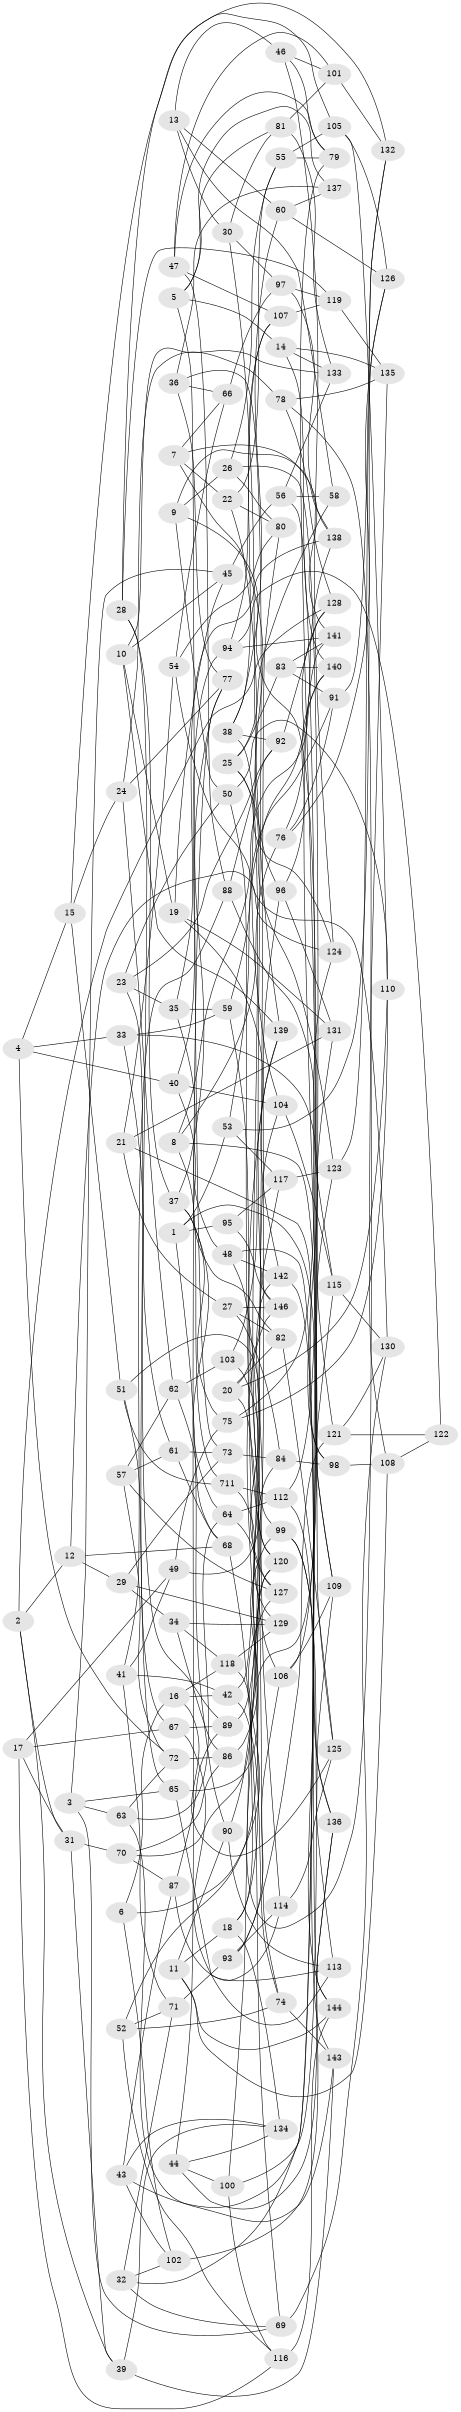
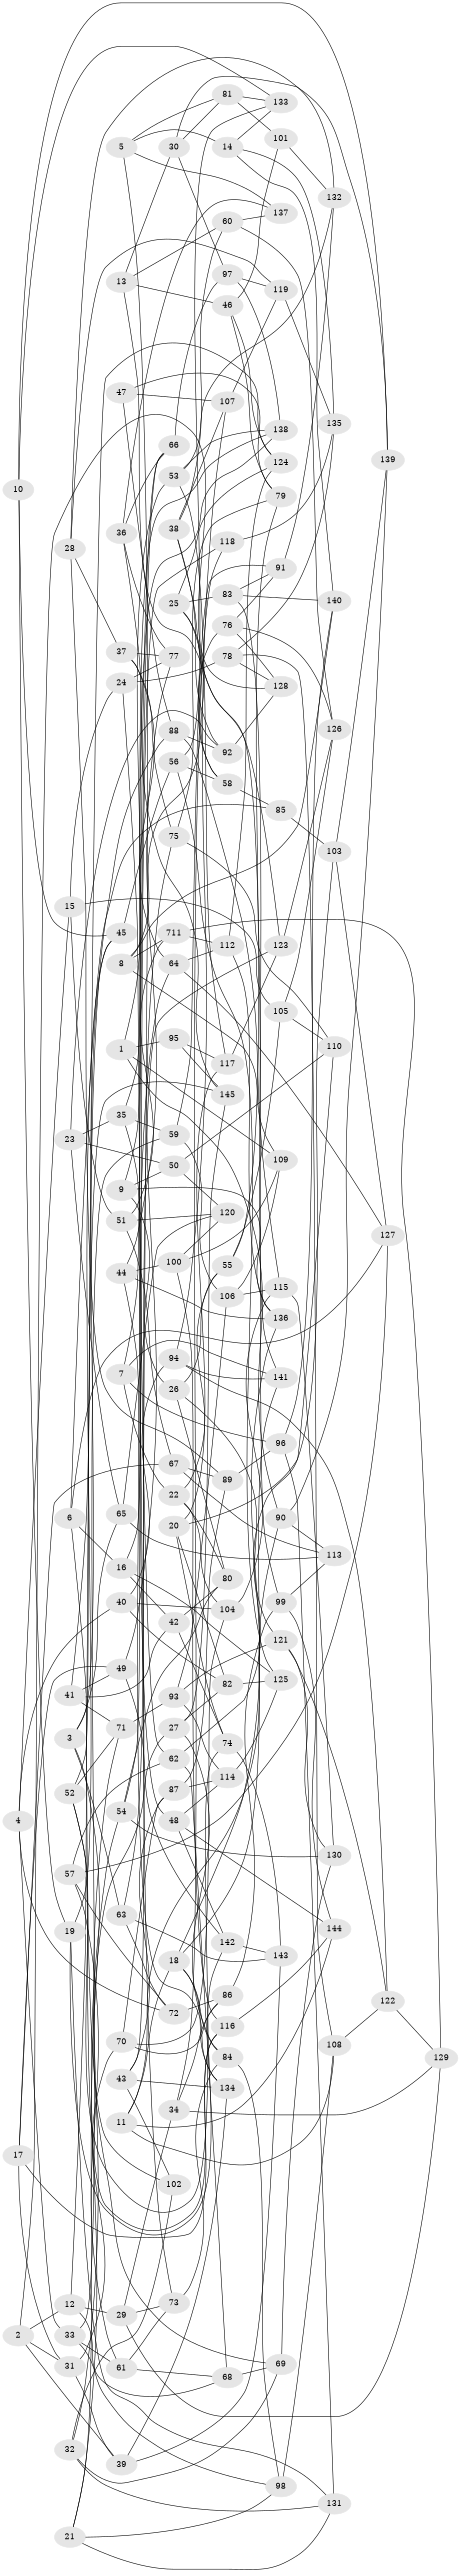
edge "101" -- "47": removed
node "85": added
node "146": label "146" -> "145"
edge "129" -- "118": now "129" -- "122"
edge "136" -- "102": now "136" -- "18"
